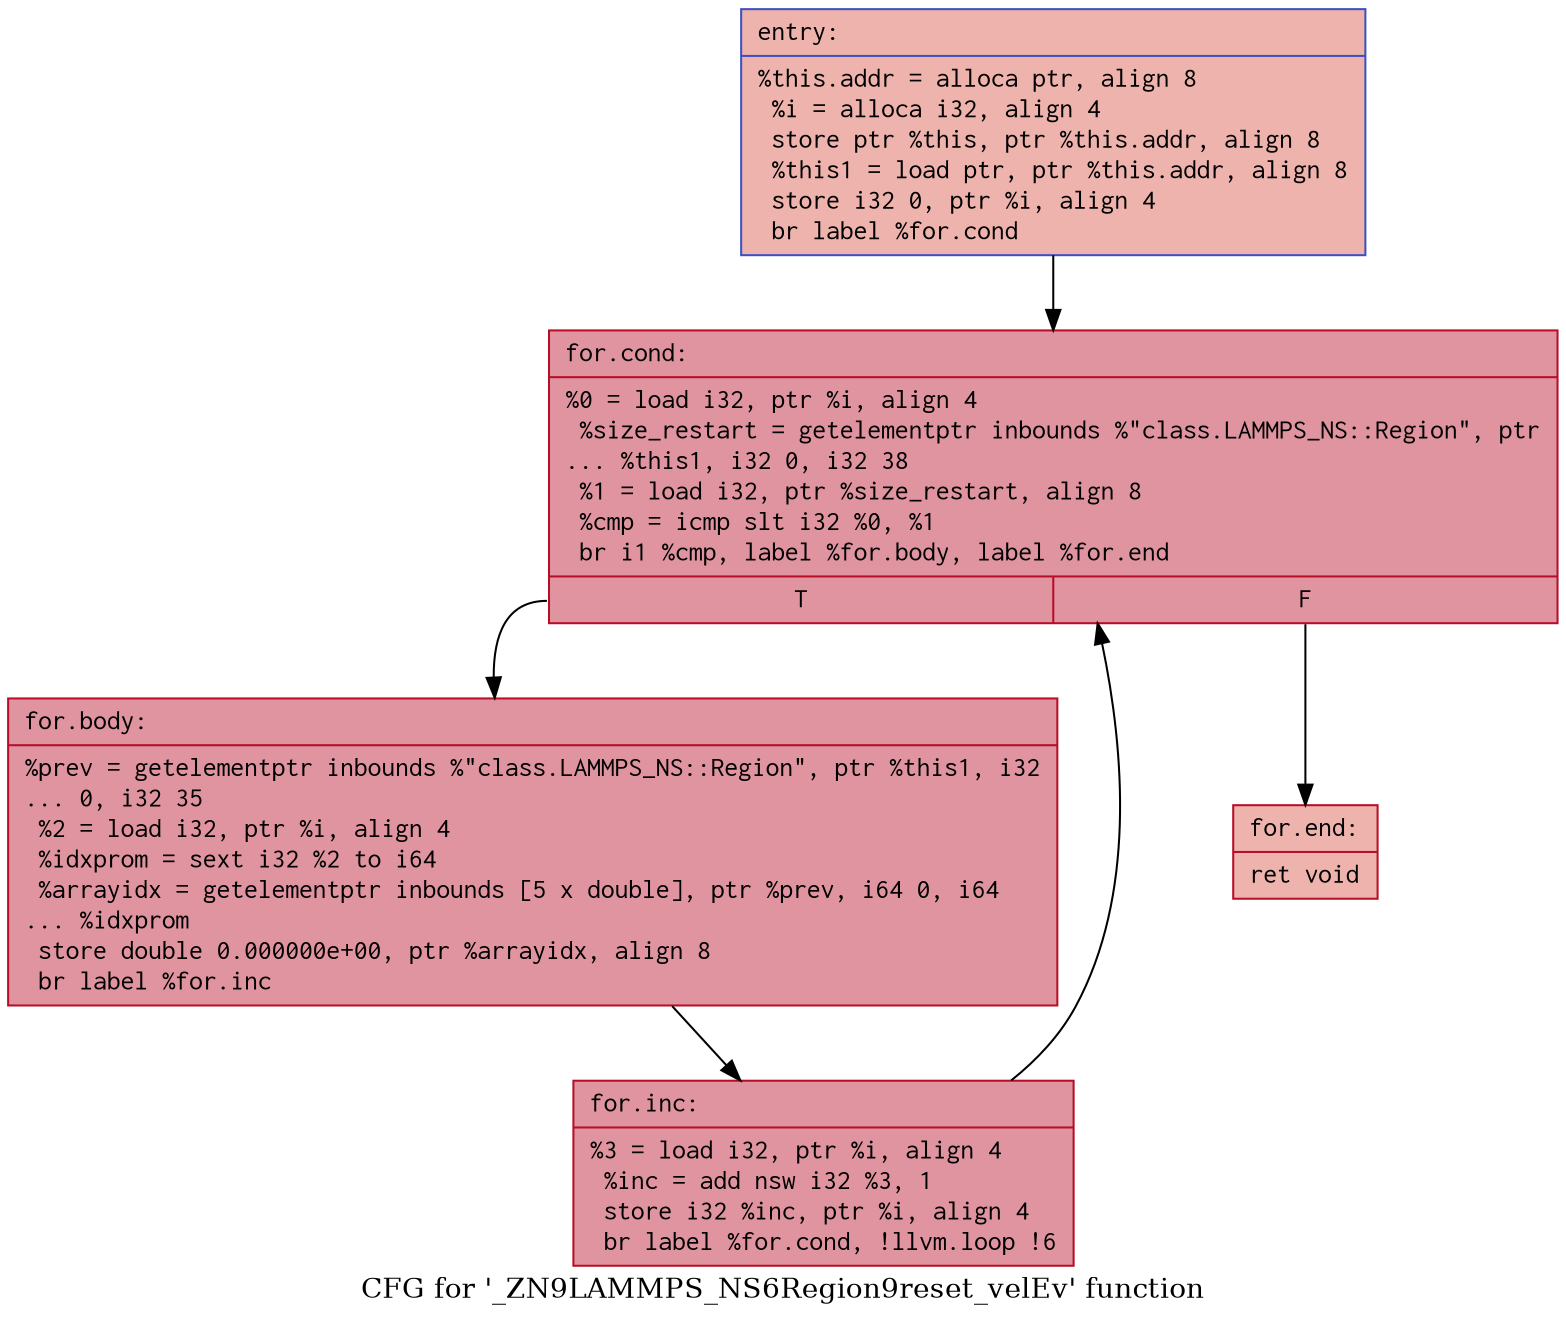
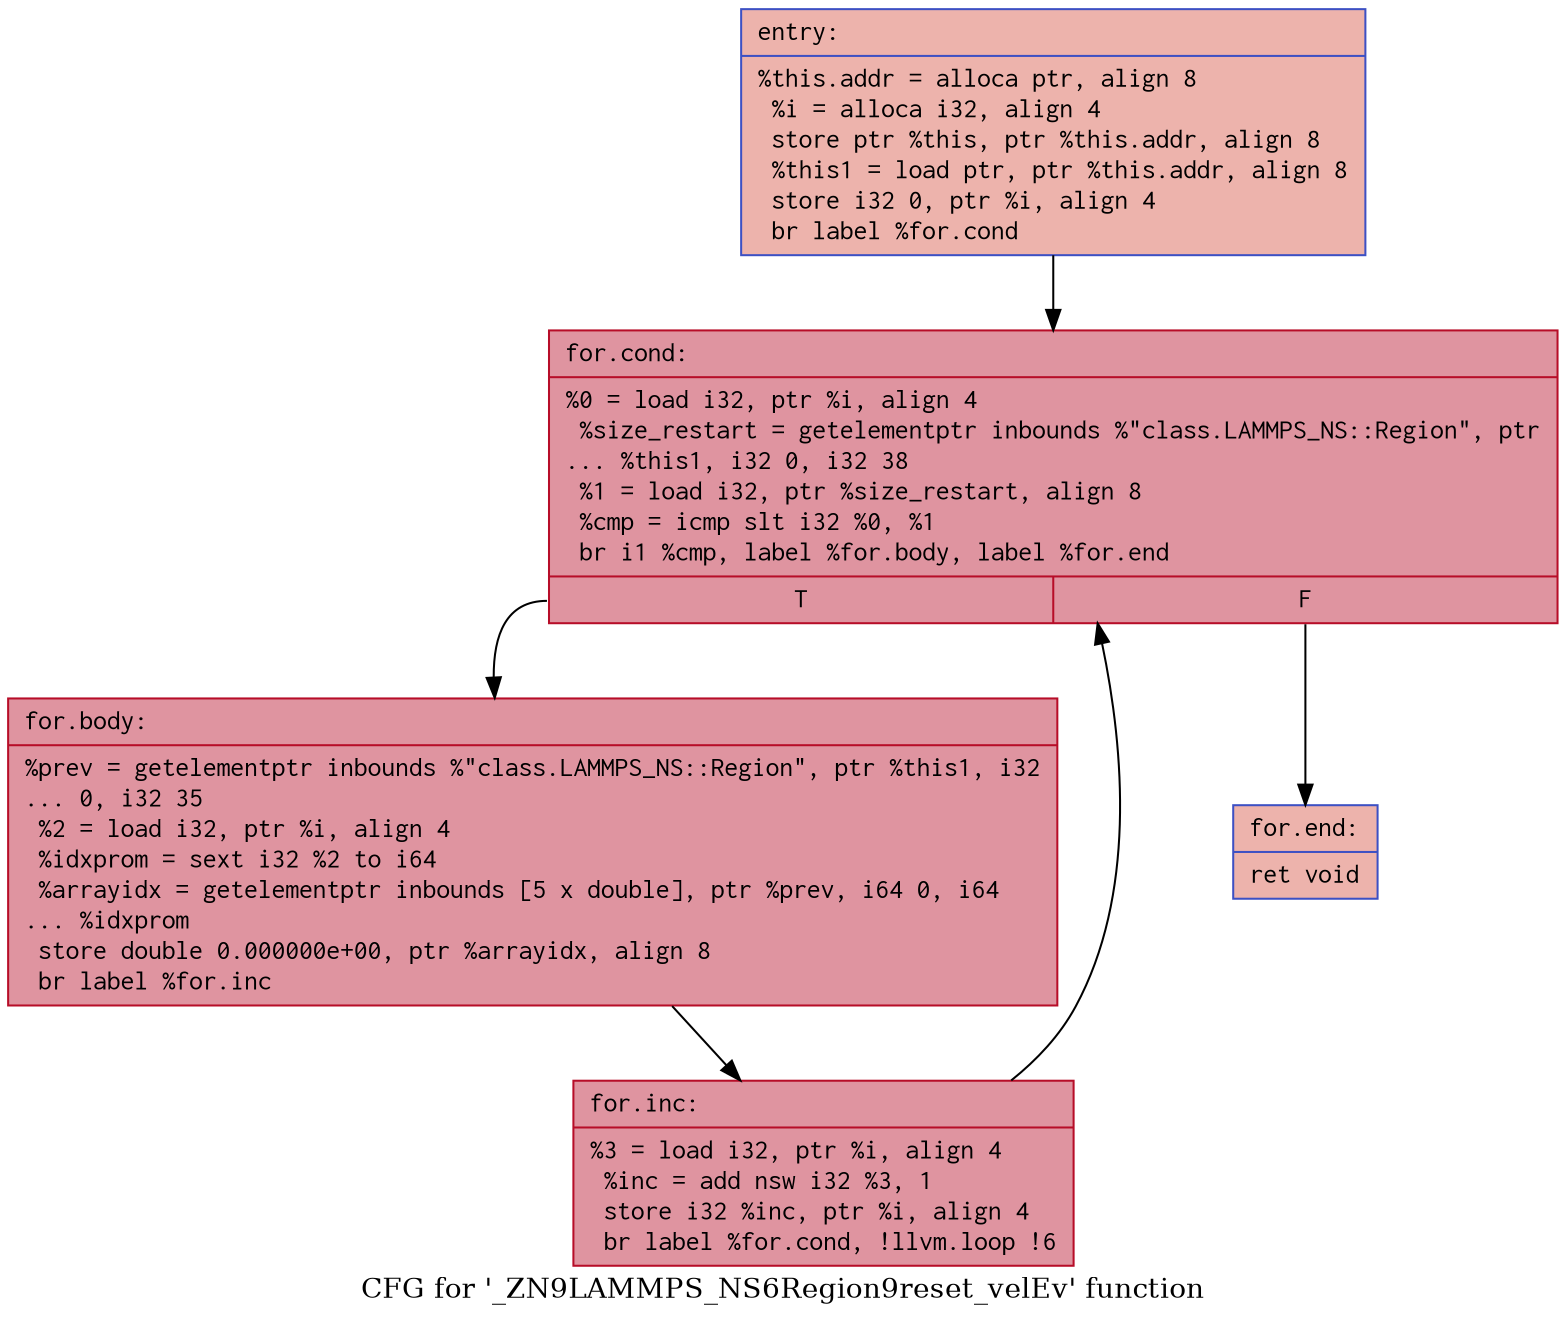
node "for.end:": color #b70d28ff -> #3d50c3ff
